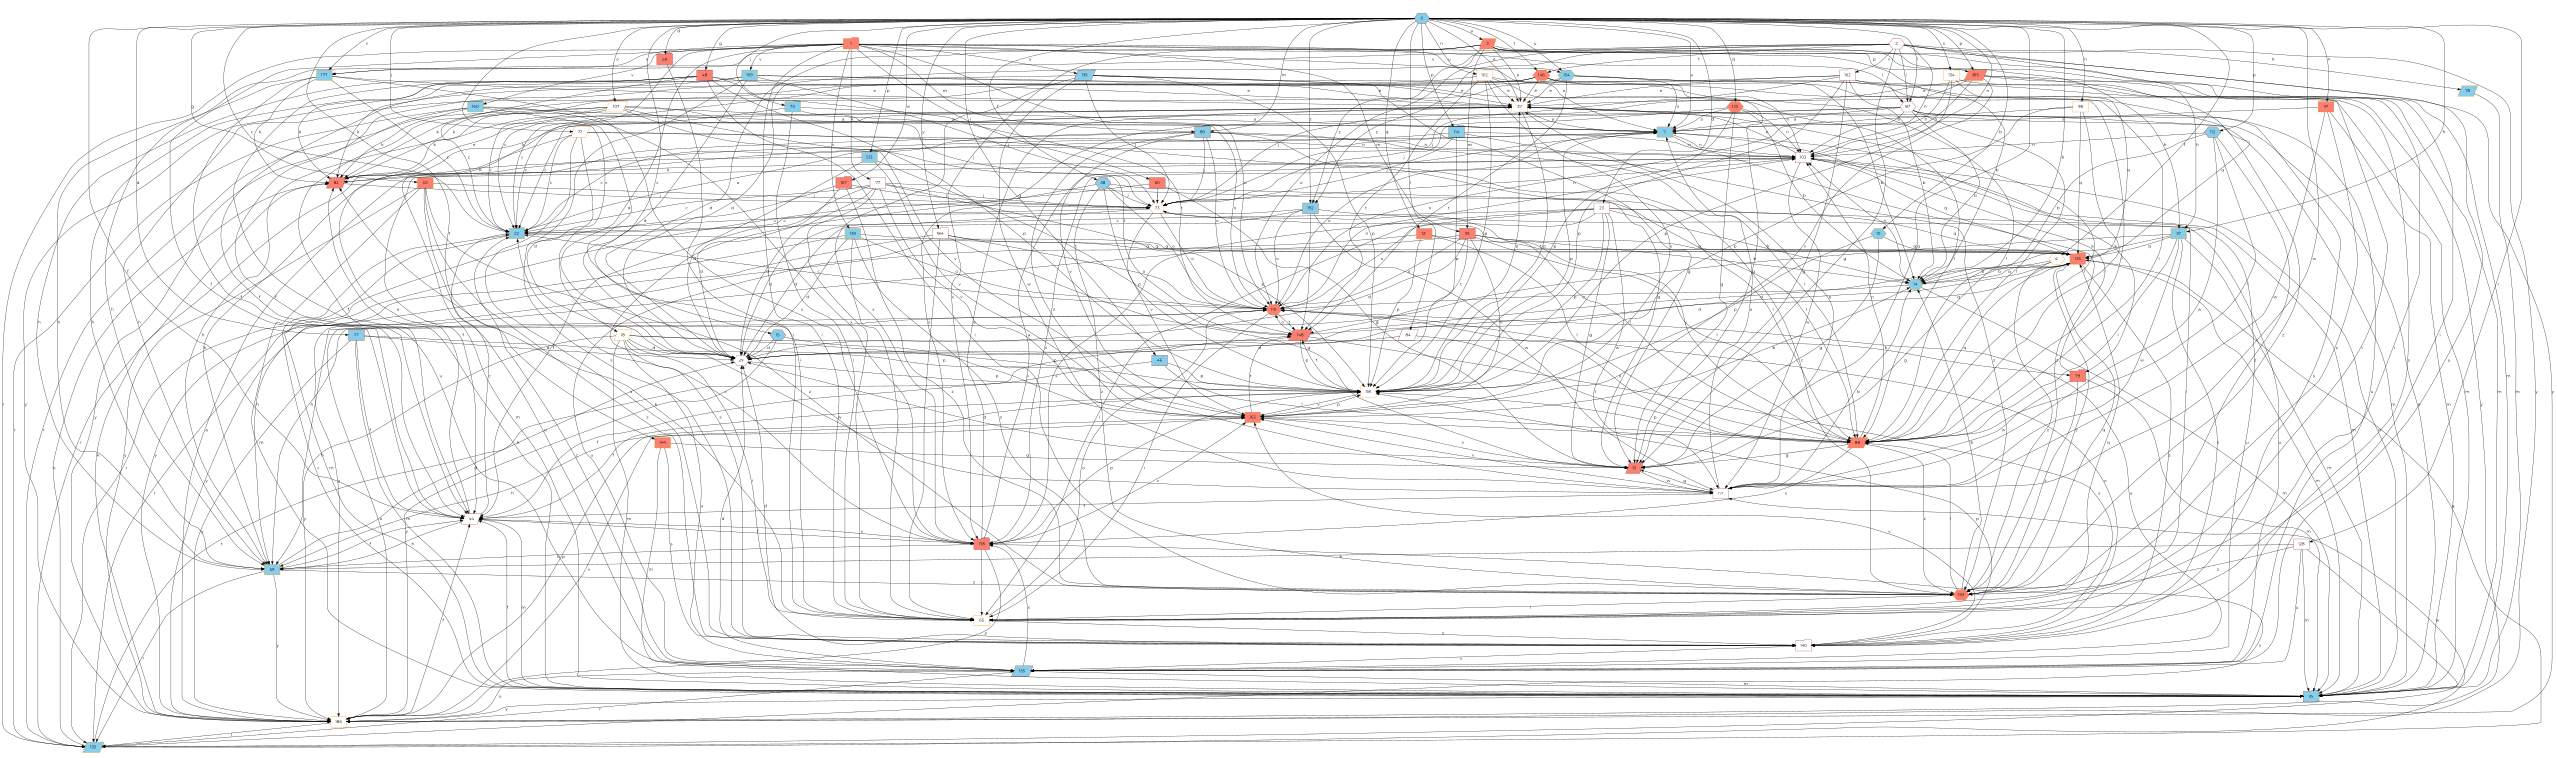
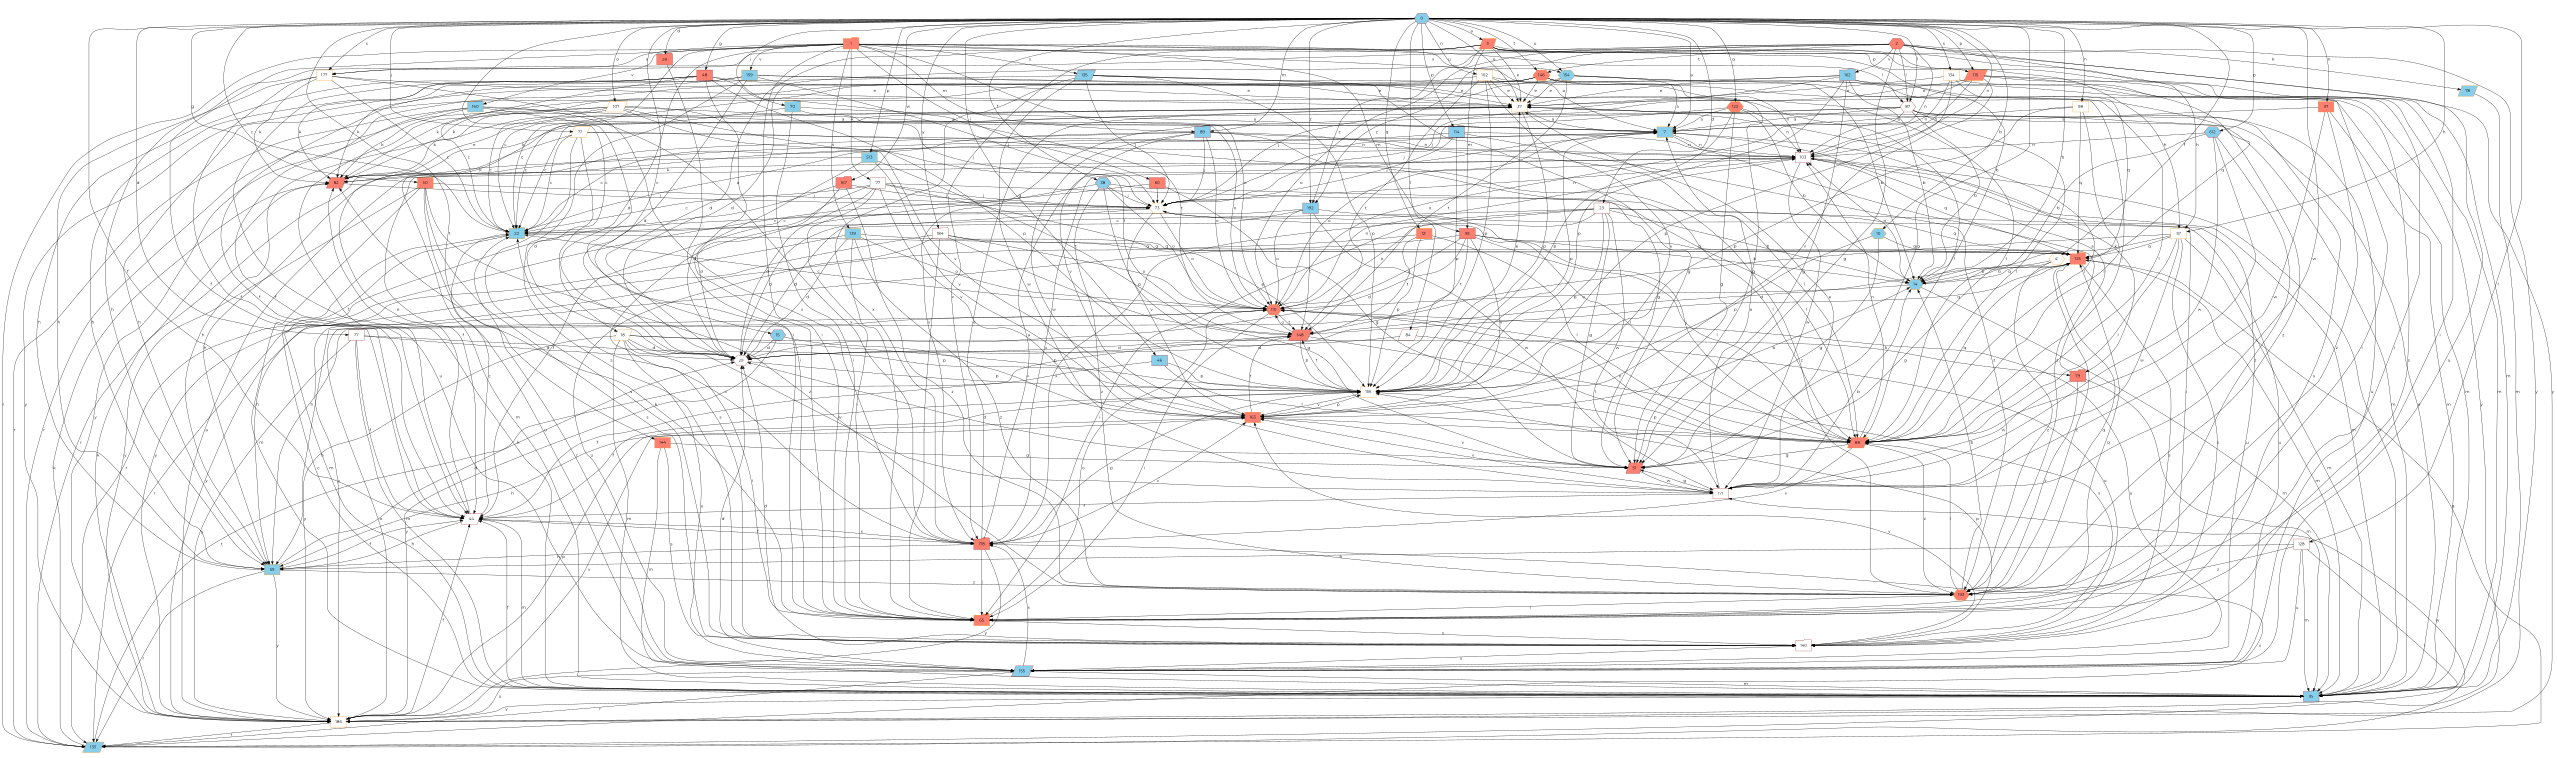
node "2": fillcolor white -> salmon
node "177": fillcolor skyblue -> white
node "162": fillcolor white -> skyblue
node "815": label "815" -> "115"
edge "103" -> "37": now "134" -> "37"
node "112": label "112" -> "612"
node "57": fillcolor skyblue -> white
edge "121" -> "125": now "121" -> "148"
edge "89" -> "171": label "z" -> "w"
edge "125" -> "29": now "148" -> "29"
node "27": fillcolor skyblue -> white
edge "48" -> "193": now "48" -> "65"
node "65": fillcolor white -> salmon
